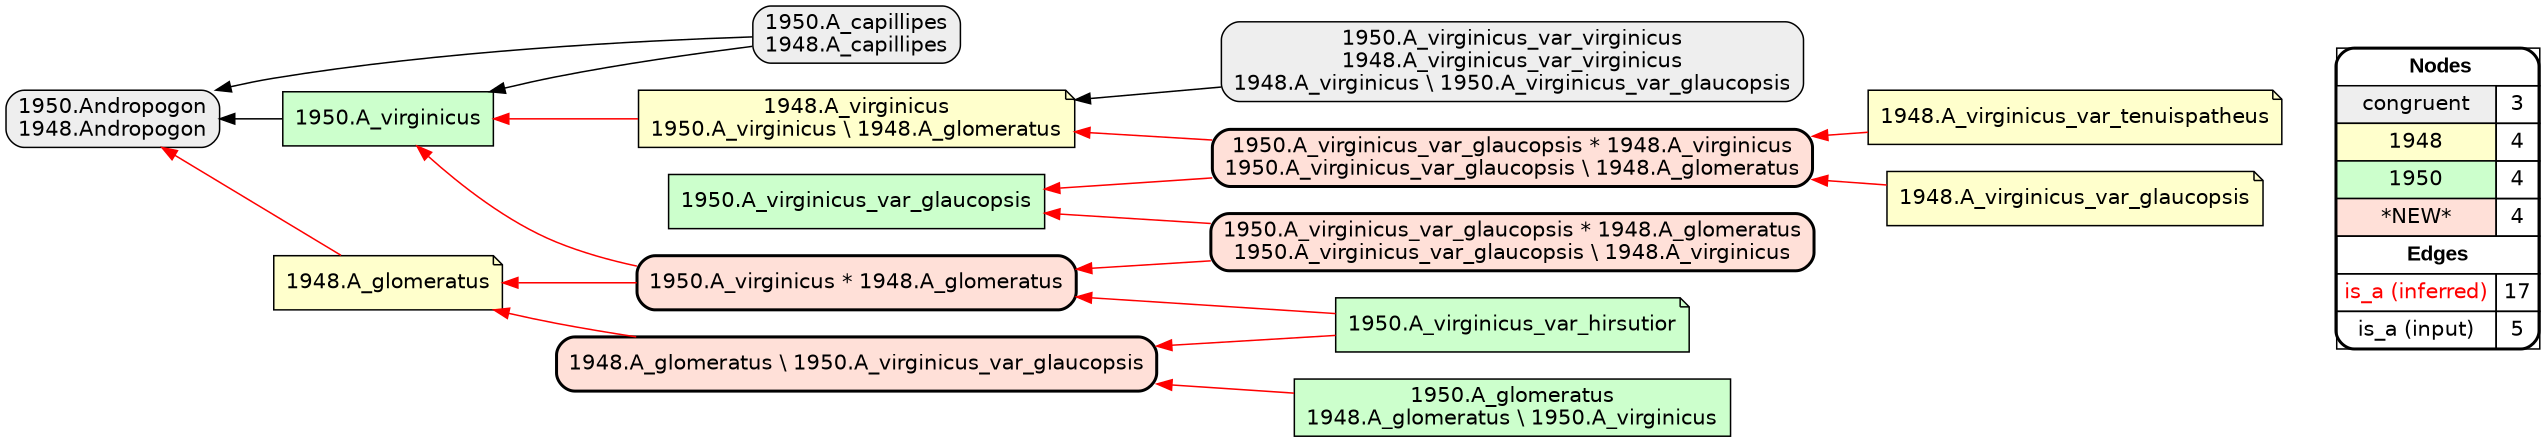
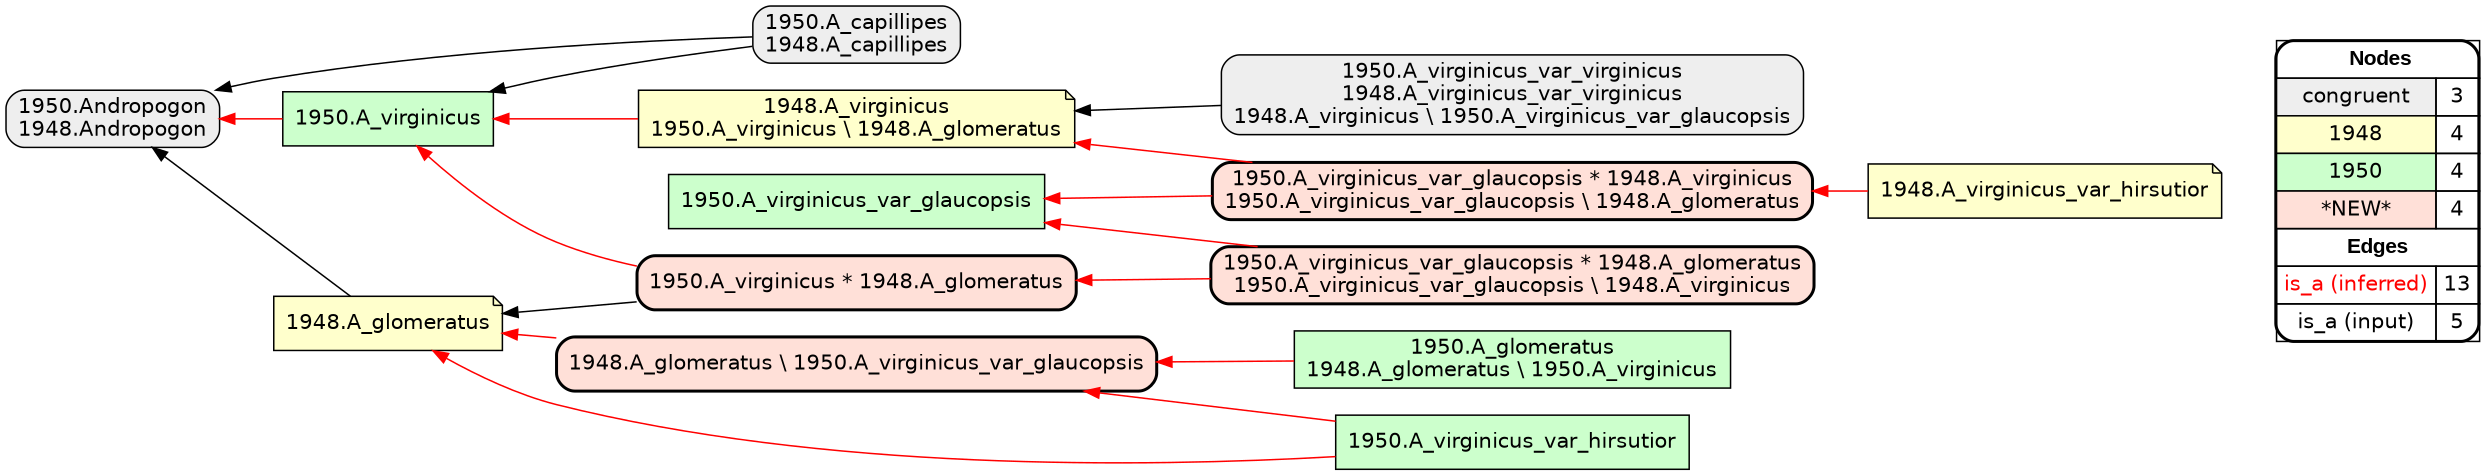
node "1948.A_virginicus_var_tenuispatheus": label "1948.A_virginicus_var_tenuispatheus" -> "1948.A_virginicus_var_hirsutior"
edge "1950.A_virginicus" -> "1950.Andropogon 1948.Andropogon": color #000000 -> #ff0000
node "1948.A_virginicus_var_glaucopsis": removed
edge "1948.A_glomeratus" -> "1950.Andropogon 1948.Andropogon": color #ff0000 -> #000000
edge "1950.A_virginicus * 1948.A_glomeratus" -> "1948.A_glomeratus": color #ff0000 -> #000000
node "Nodes": text "17" -> "13"
edge "1950.A_virginicus_var_hirsutior" -> "1950.A_virginicus * 1948.A_glomeratus": now "1950.A_virginicus_var_hirsutior" -> "1948.A_glomeratus"
node "1950.A_virginicus_var_hirsutior": shape note -> box
